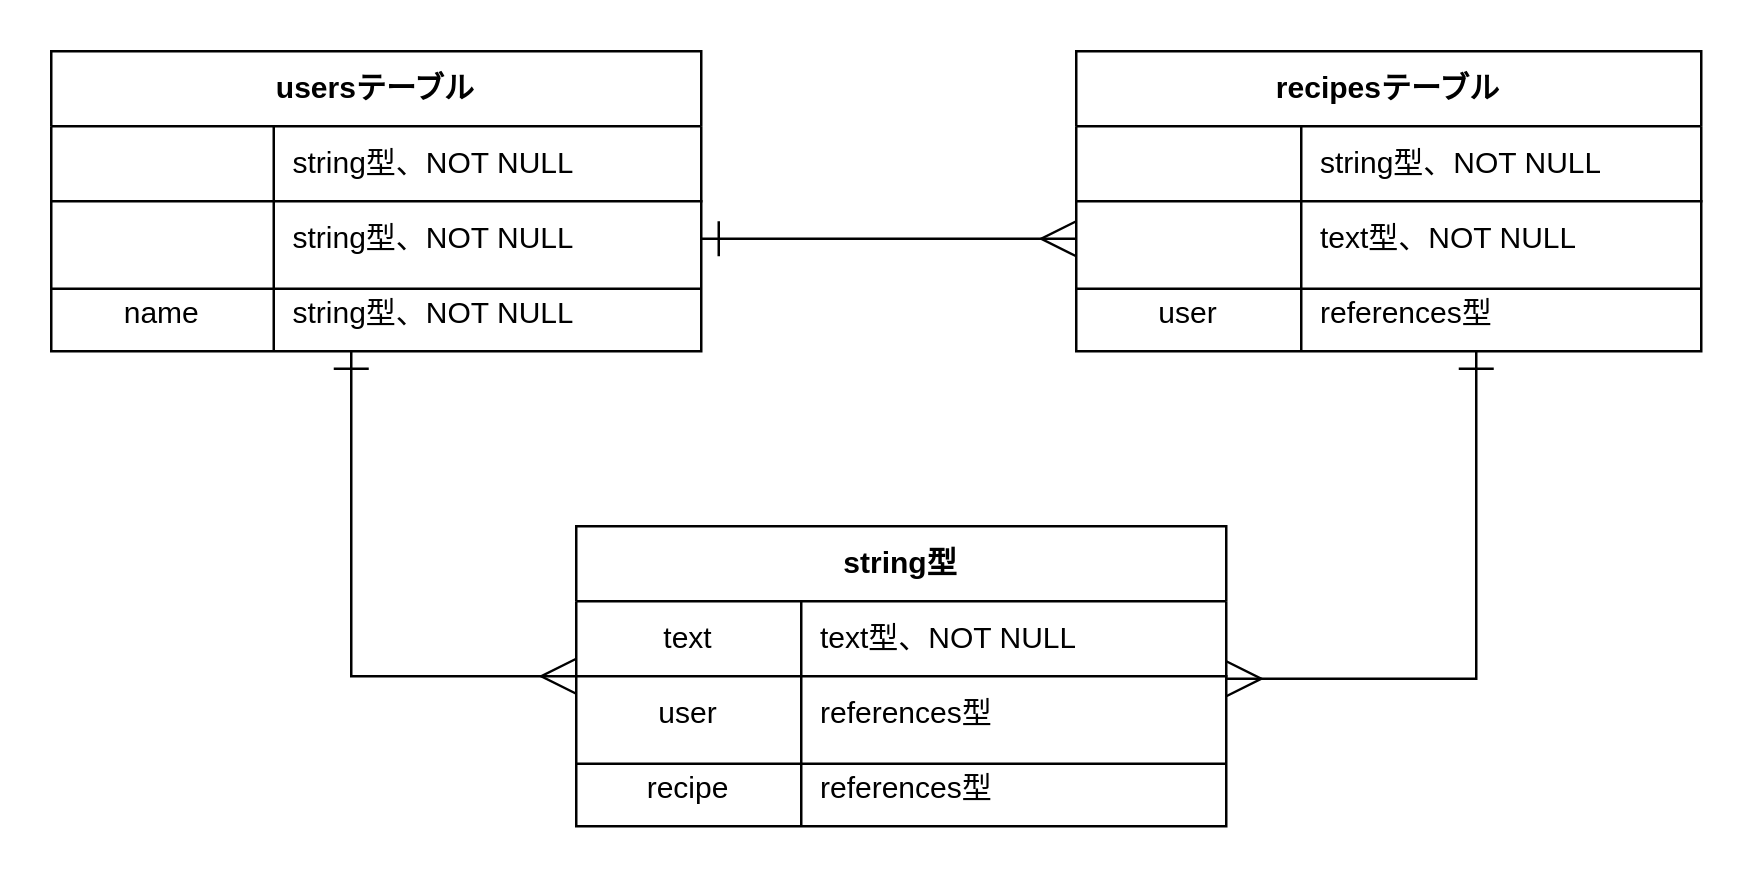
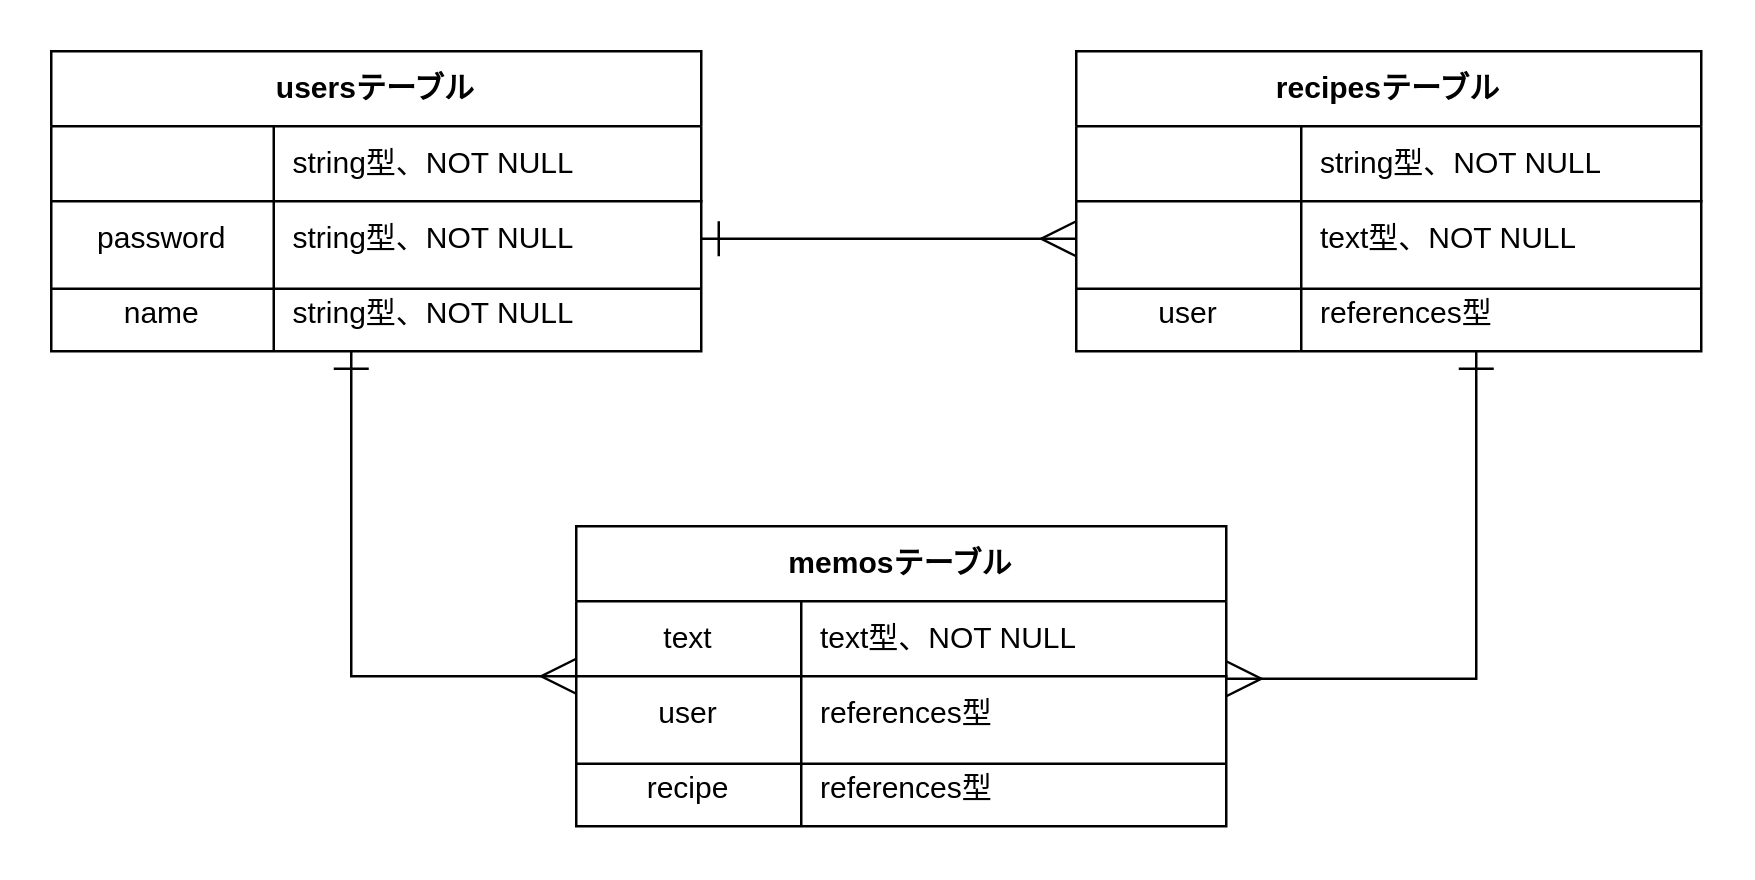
node "password": added
node "string型": label "string型" -> "memosテーブル"
